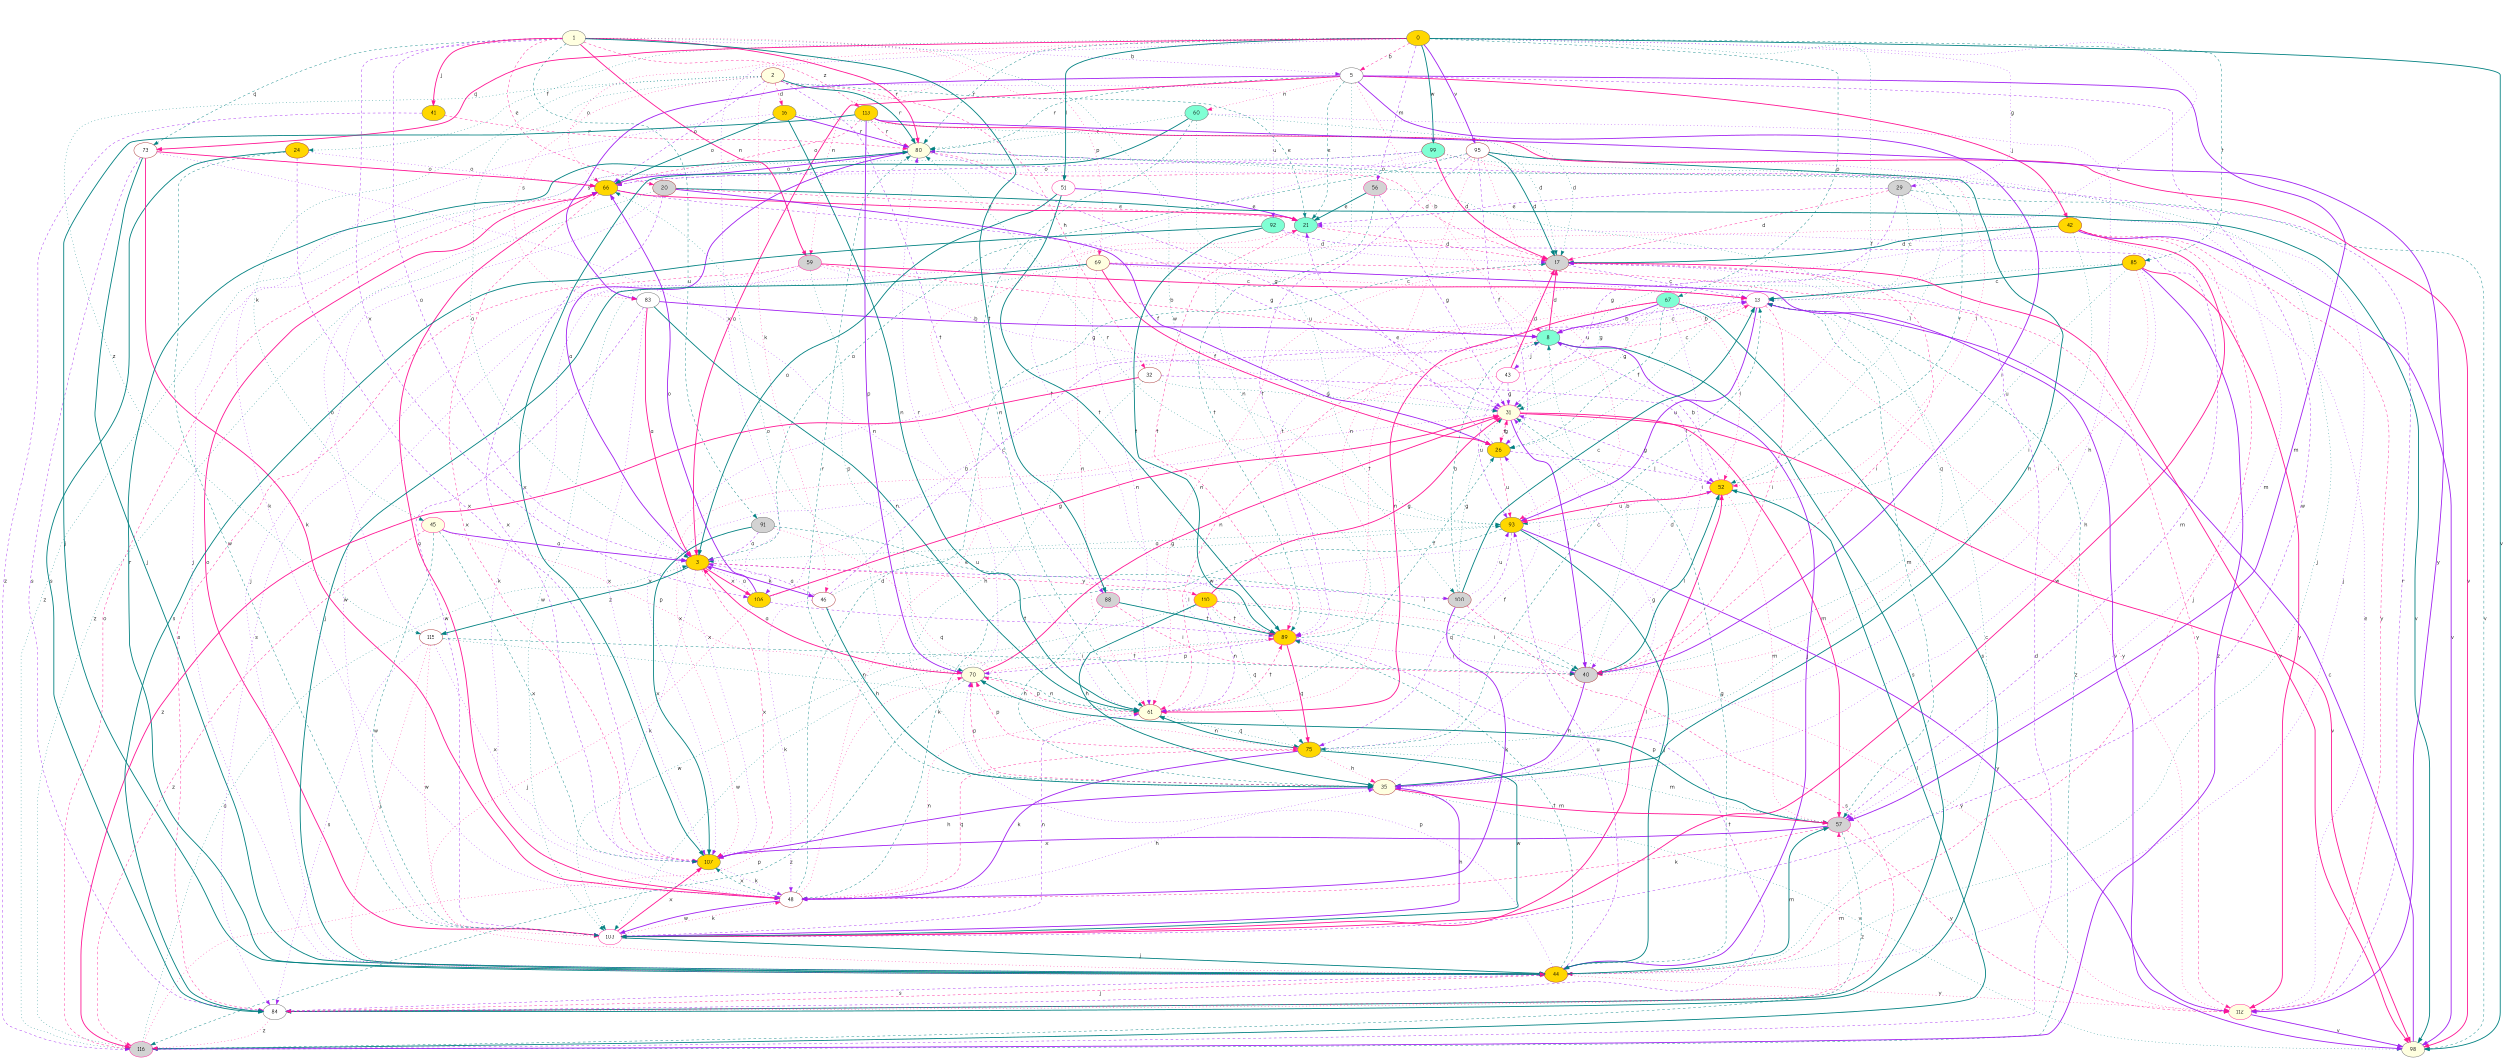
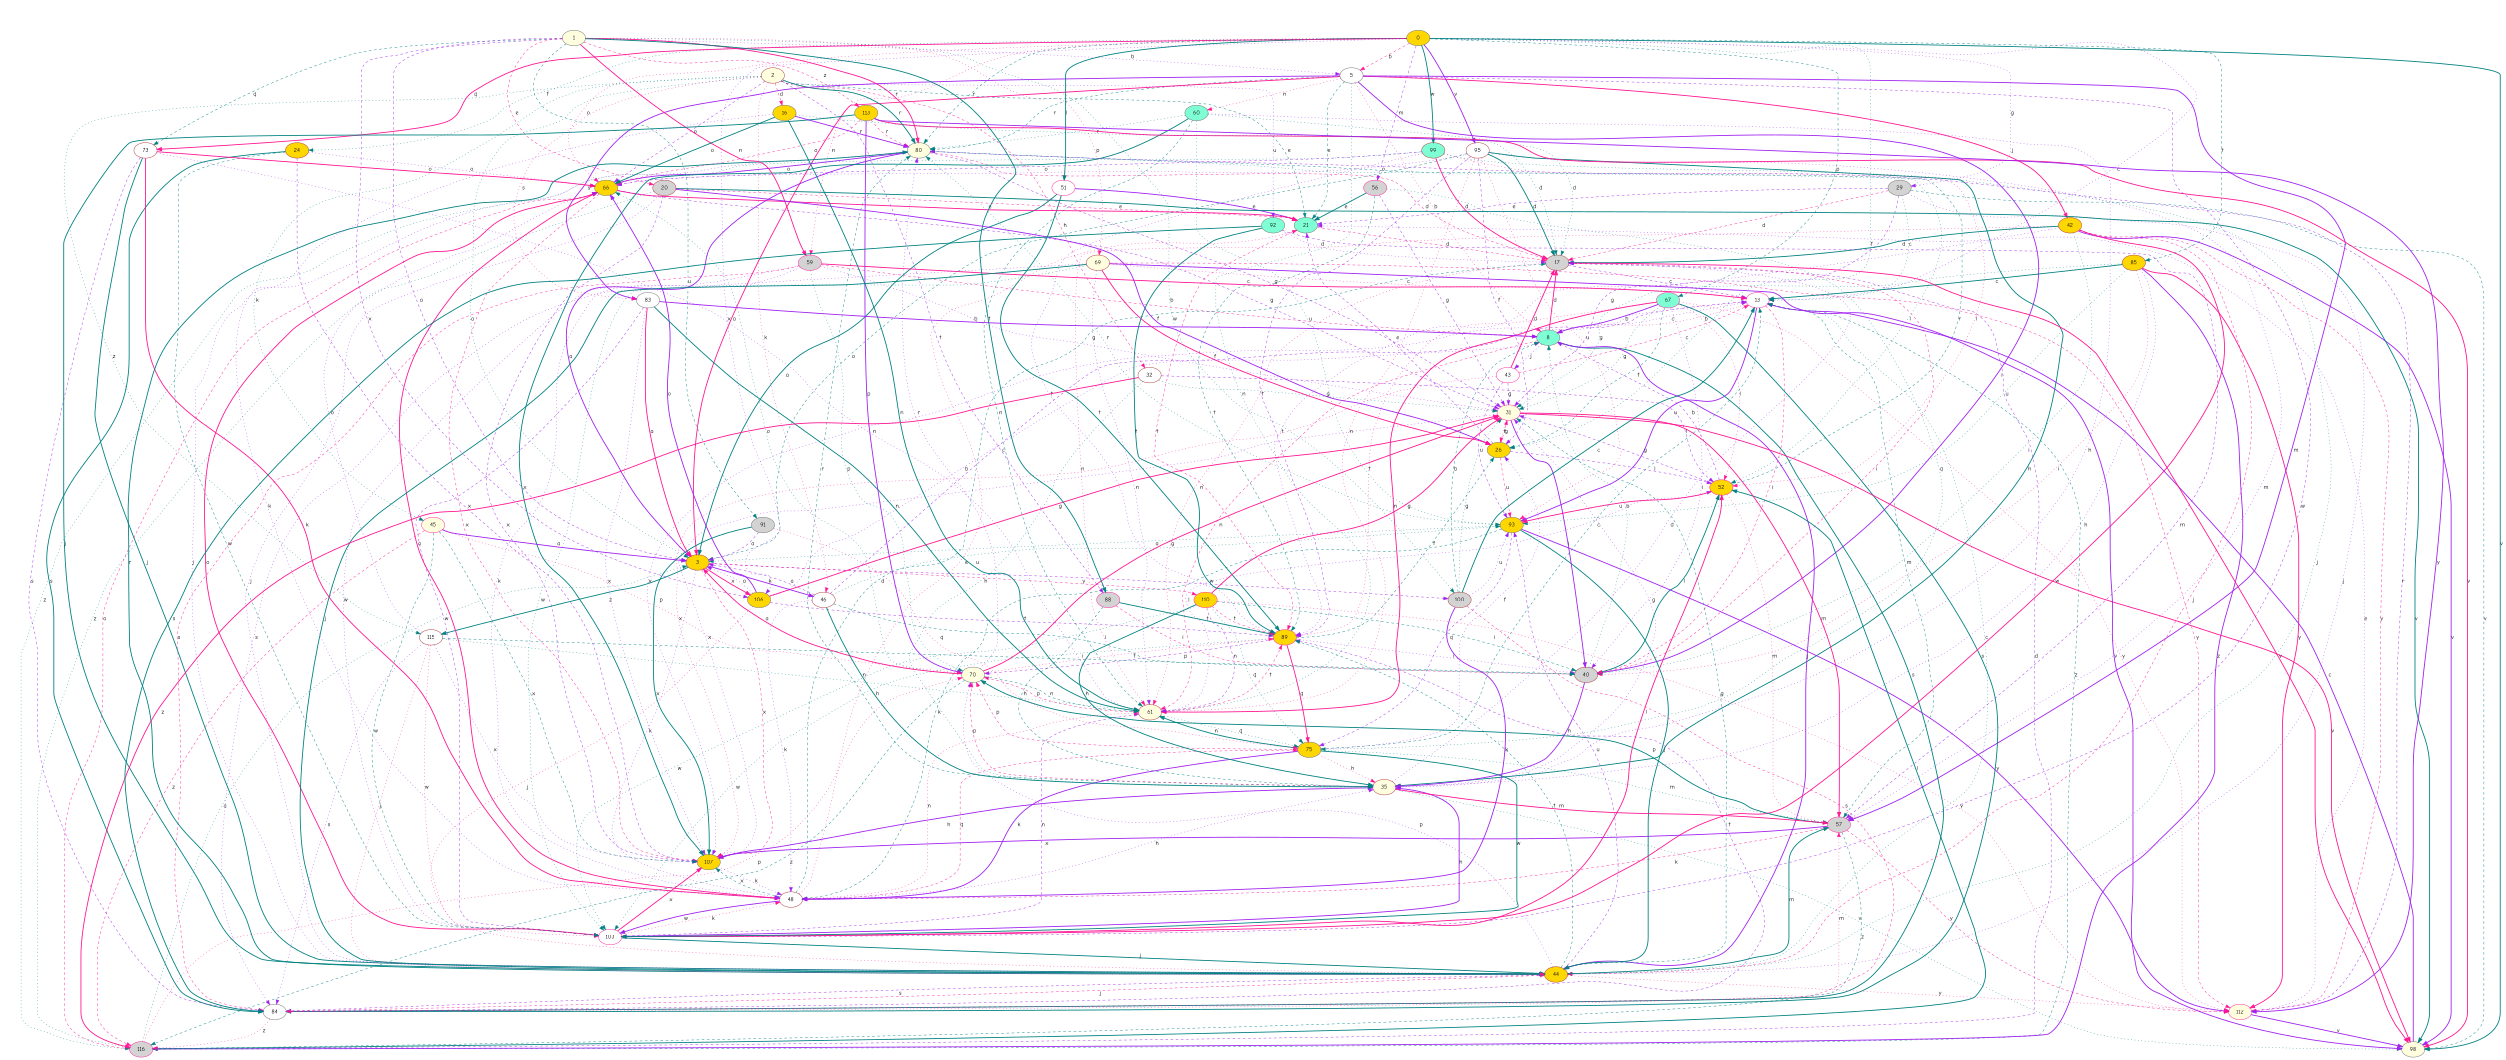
node "41": removed
edge "91" -> "40": now "46" -> "40"
